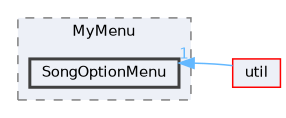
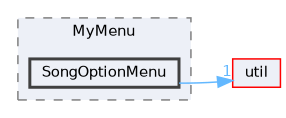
edge "util" -> "SongOptionMenu": reversed
